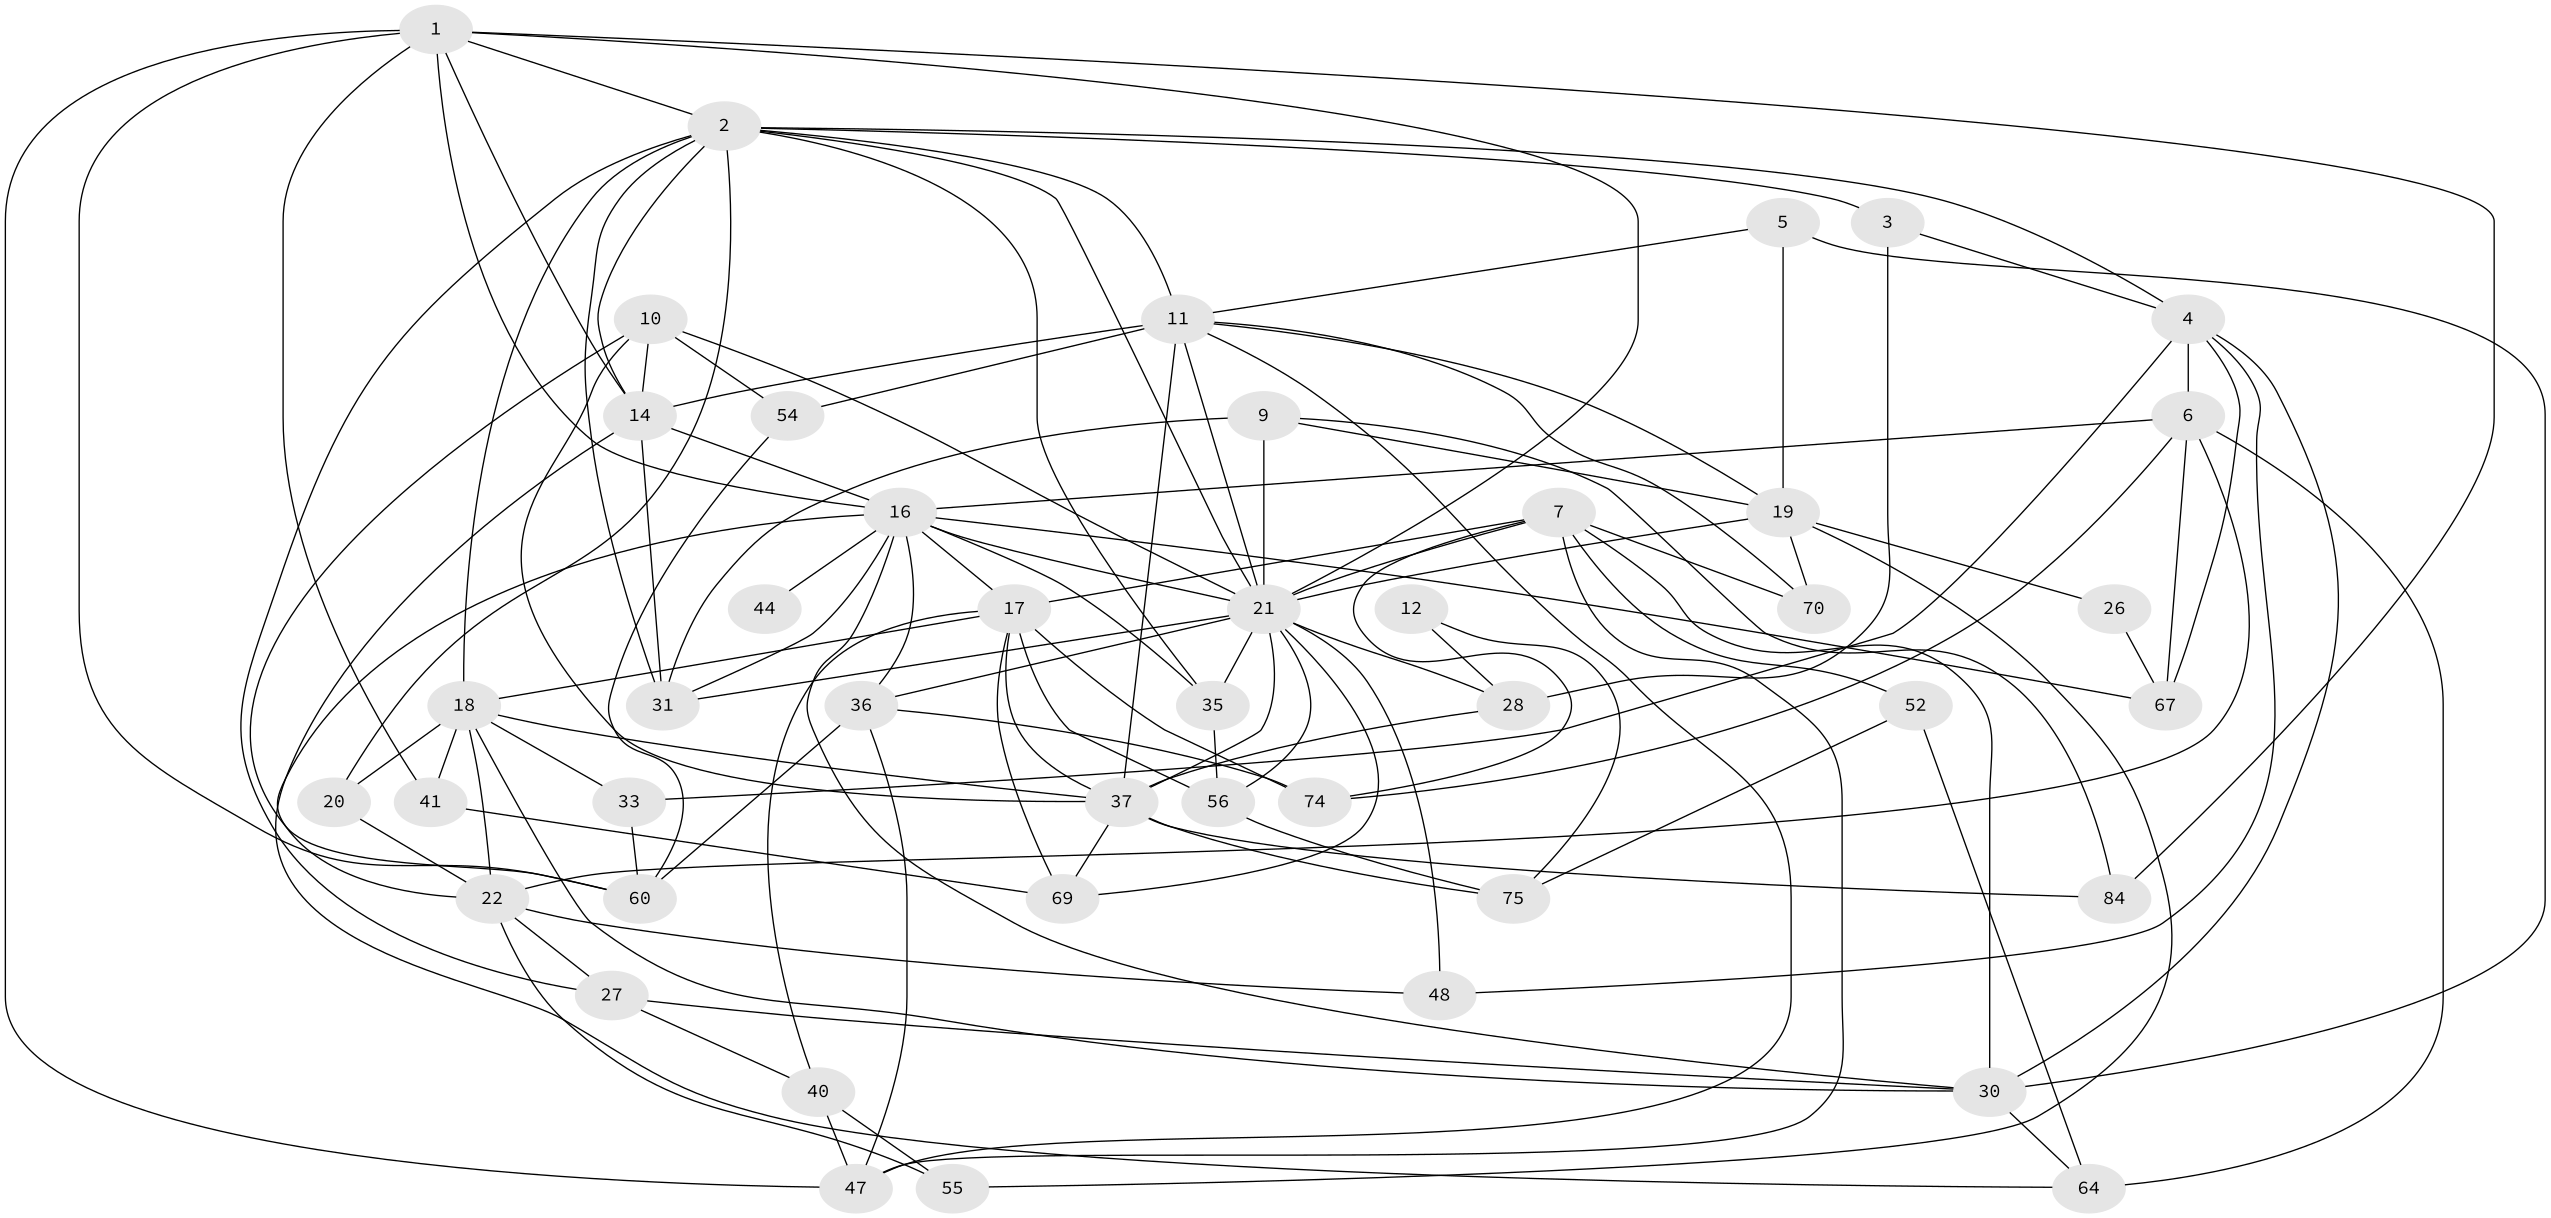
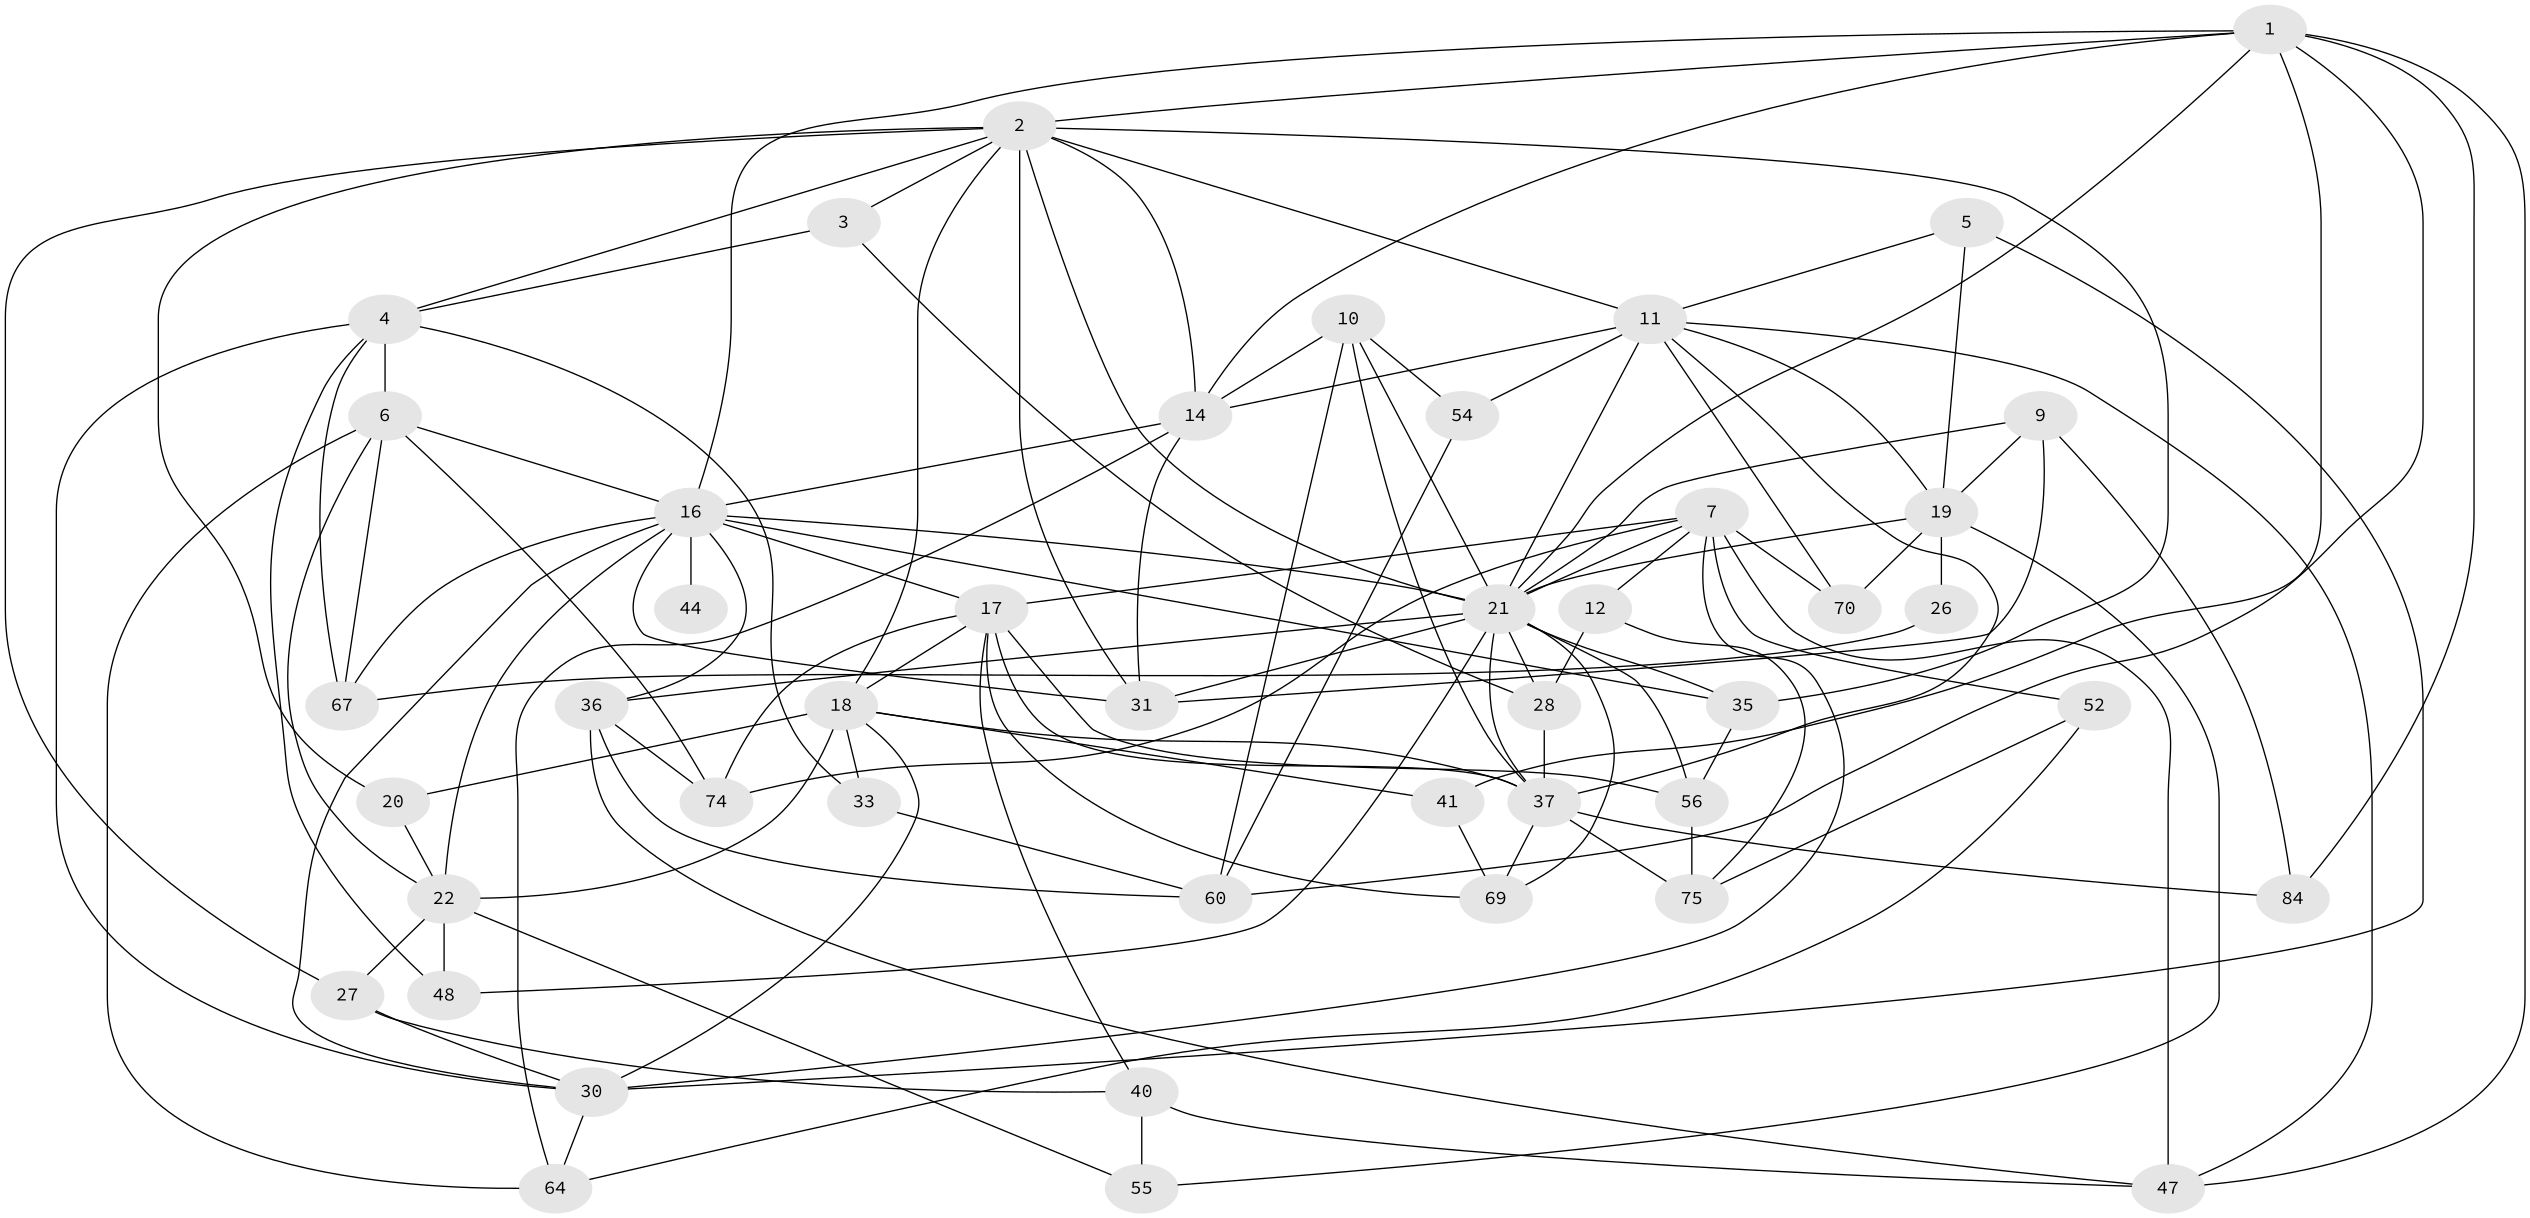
edge "7" -- "12": added
